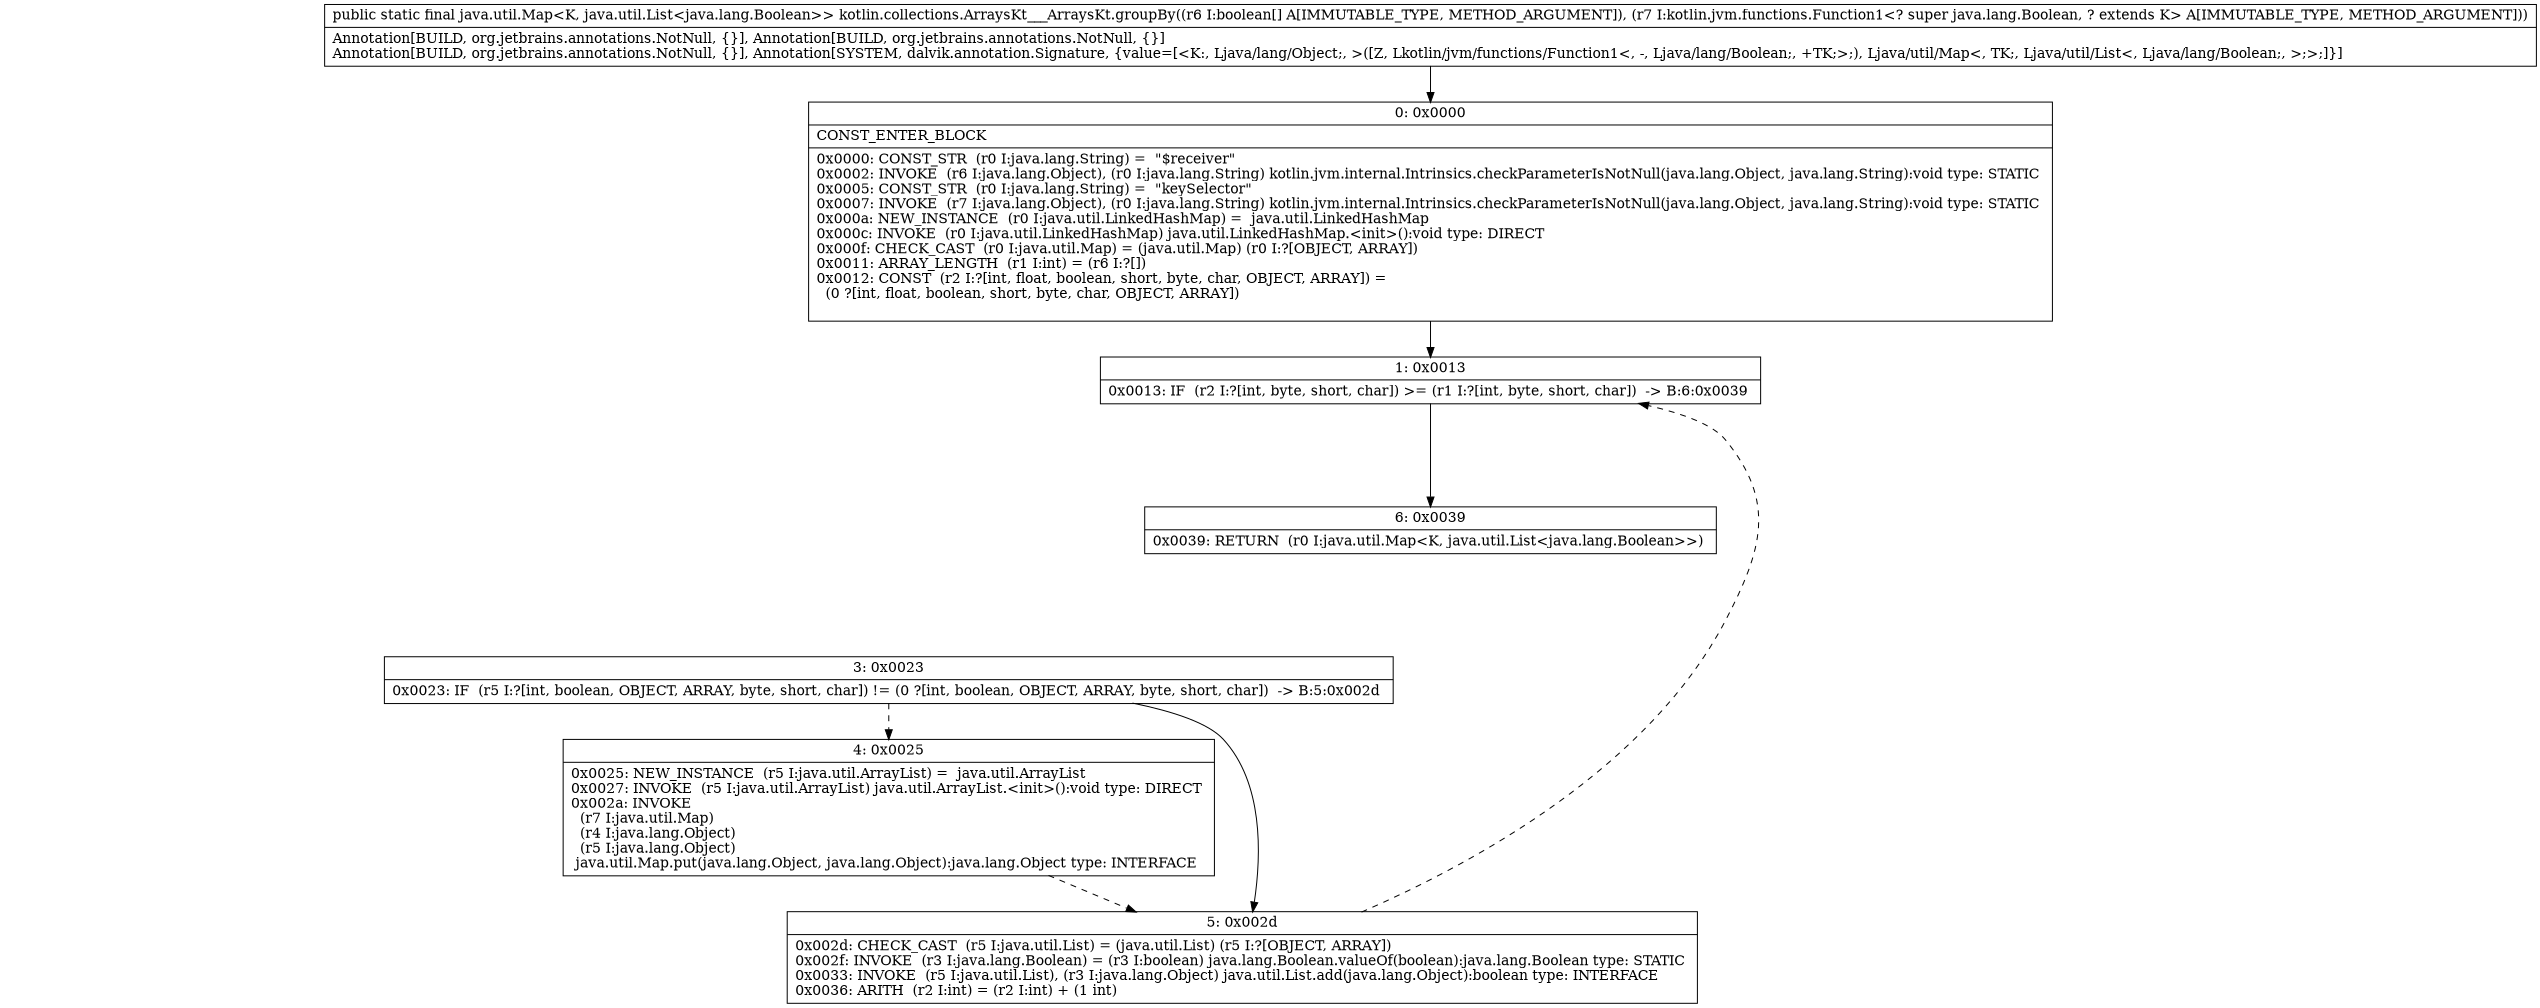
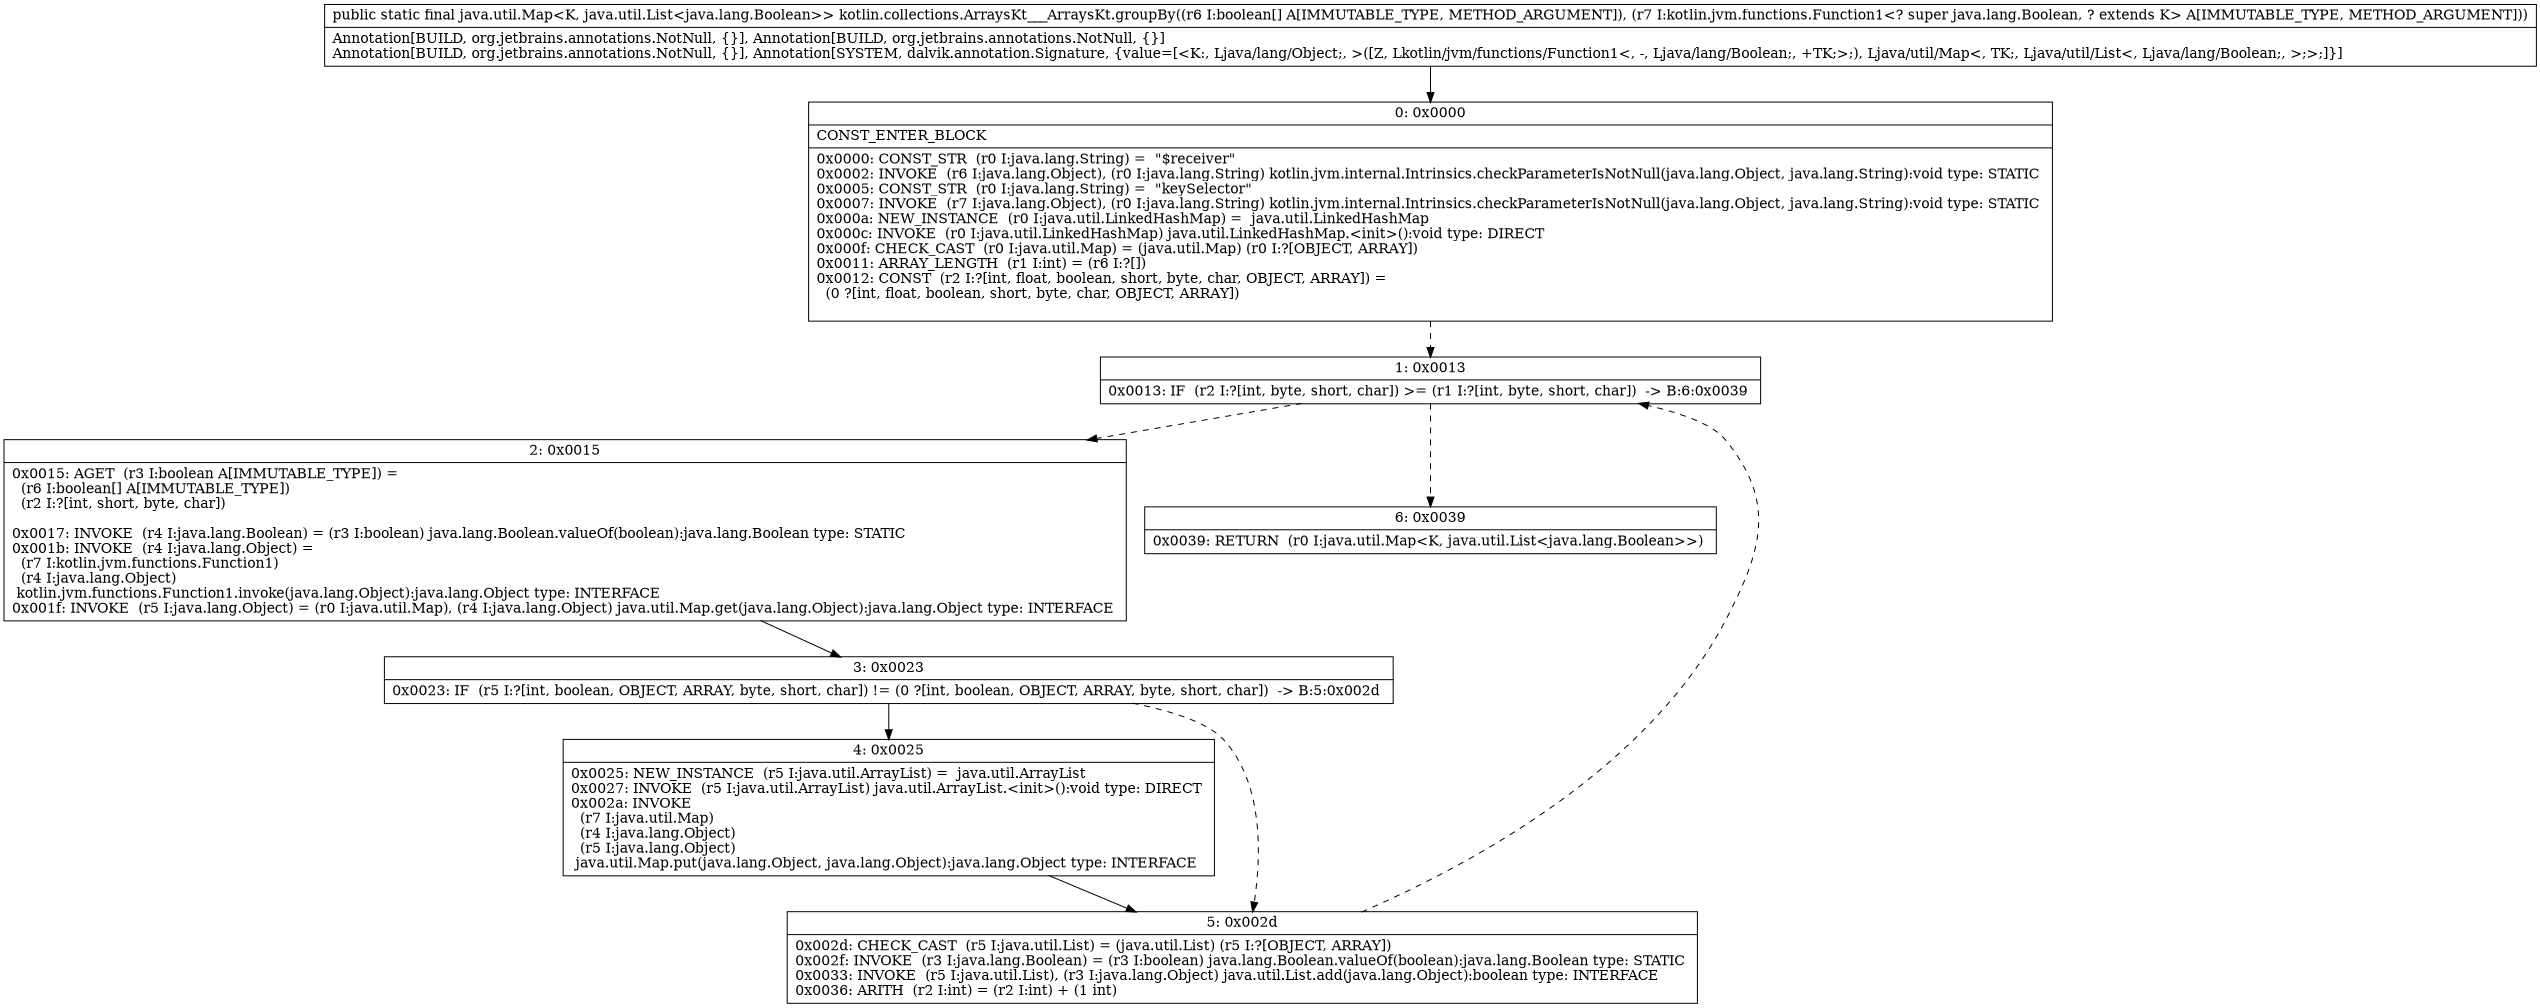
edge "0: 0x0000" -> "1: 0x0013": style solid -> dashed
edge "1: 0x0013" -> "6: 0x0039": style solid -> dashed
node "2: 0x0015": added
edge "3: 0x0023" -> "4: 0x0025": style dashed -> solid
edge "3: 0x0023" -> "5: 0x002d": style solid -> dashed
edge "4: 0x0025" -> "5: 0x002d": style dashed -> solid
